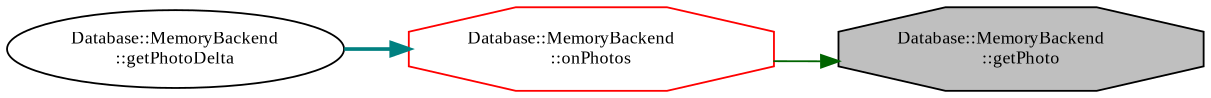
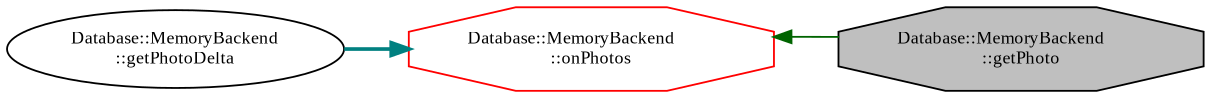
edge "Database::MemoryBackend ::onPhotos" -> "Database::MemoryBackend ::getPhoto": reversed
